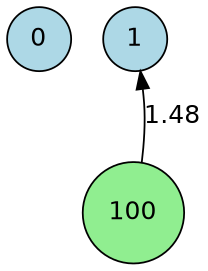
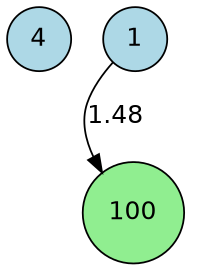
node "0": label "0" -> "4"
edge "100" -> "1": reversed
